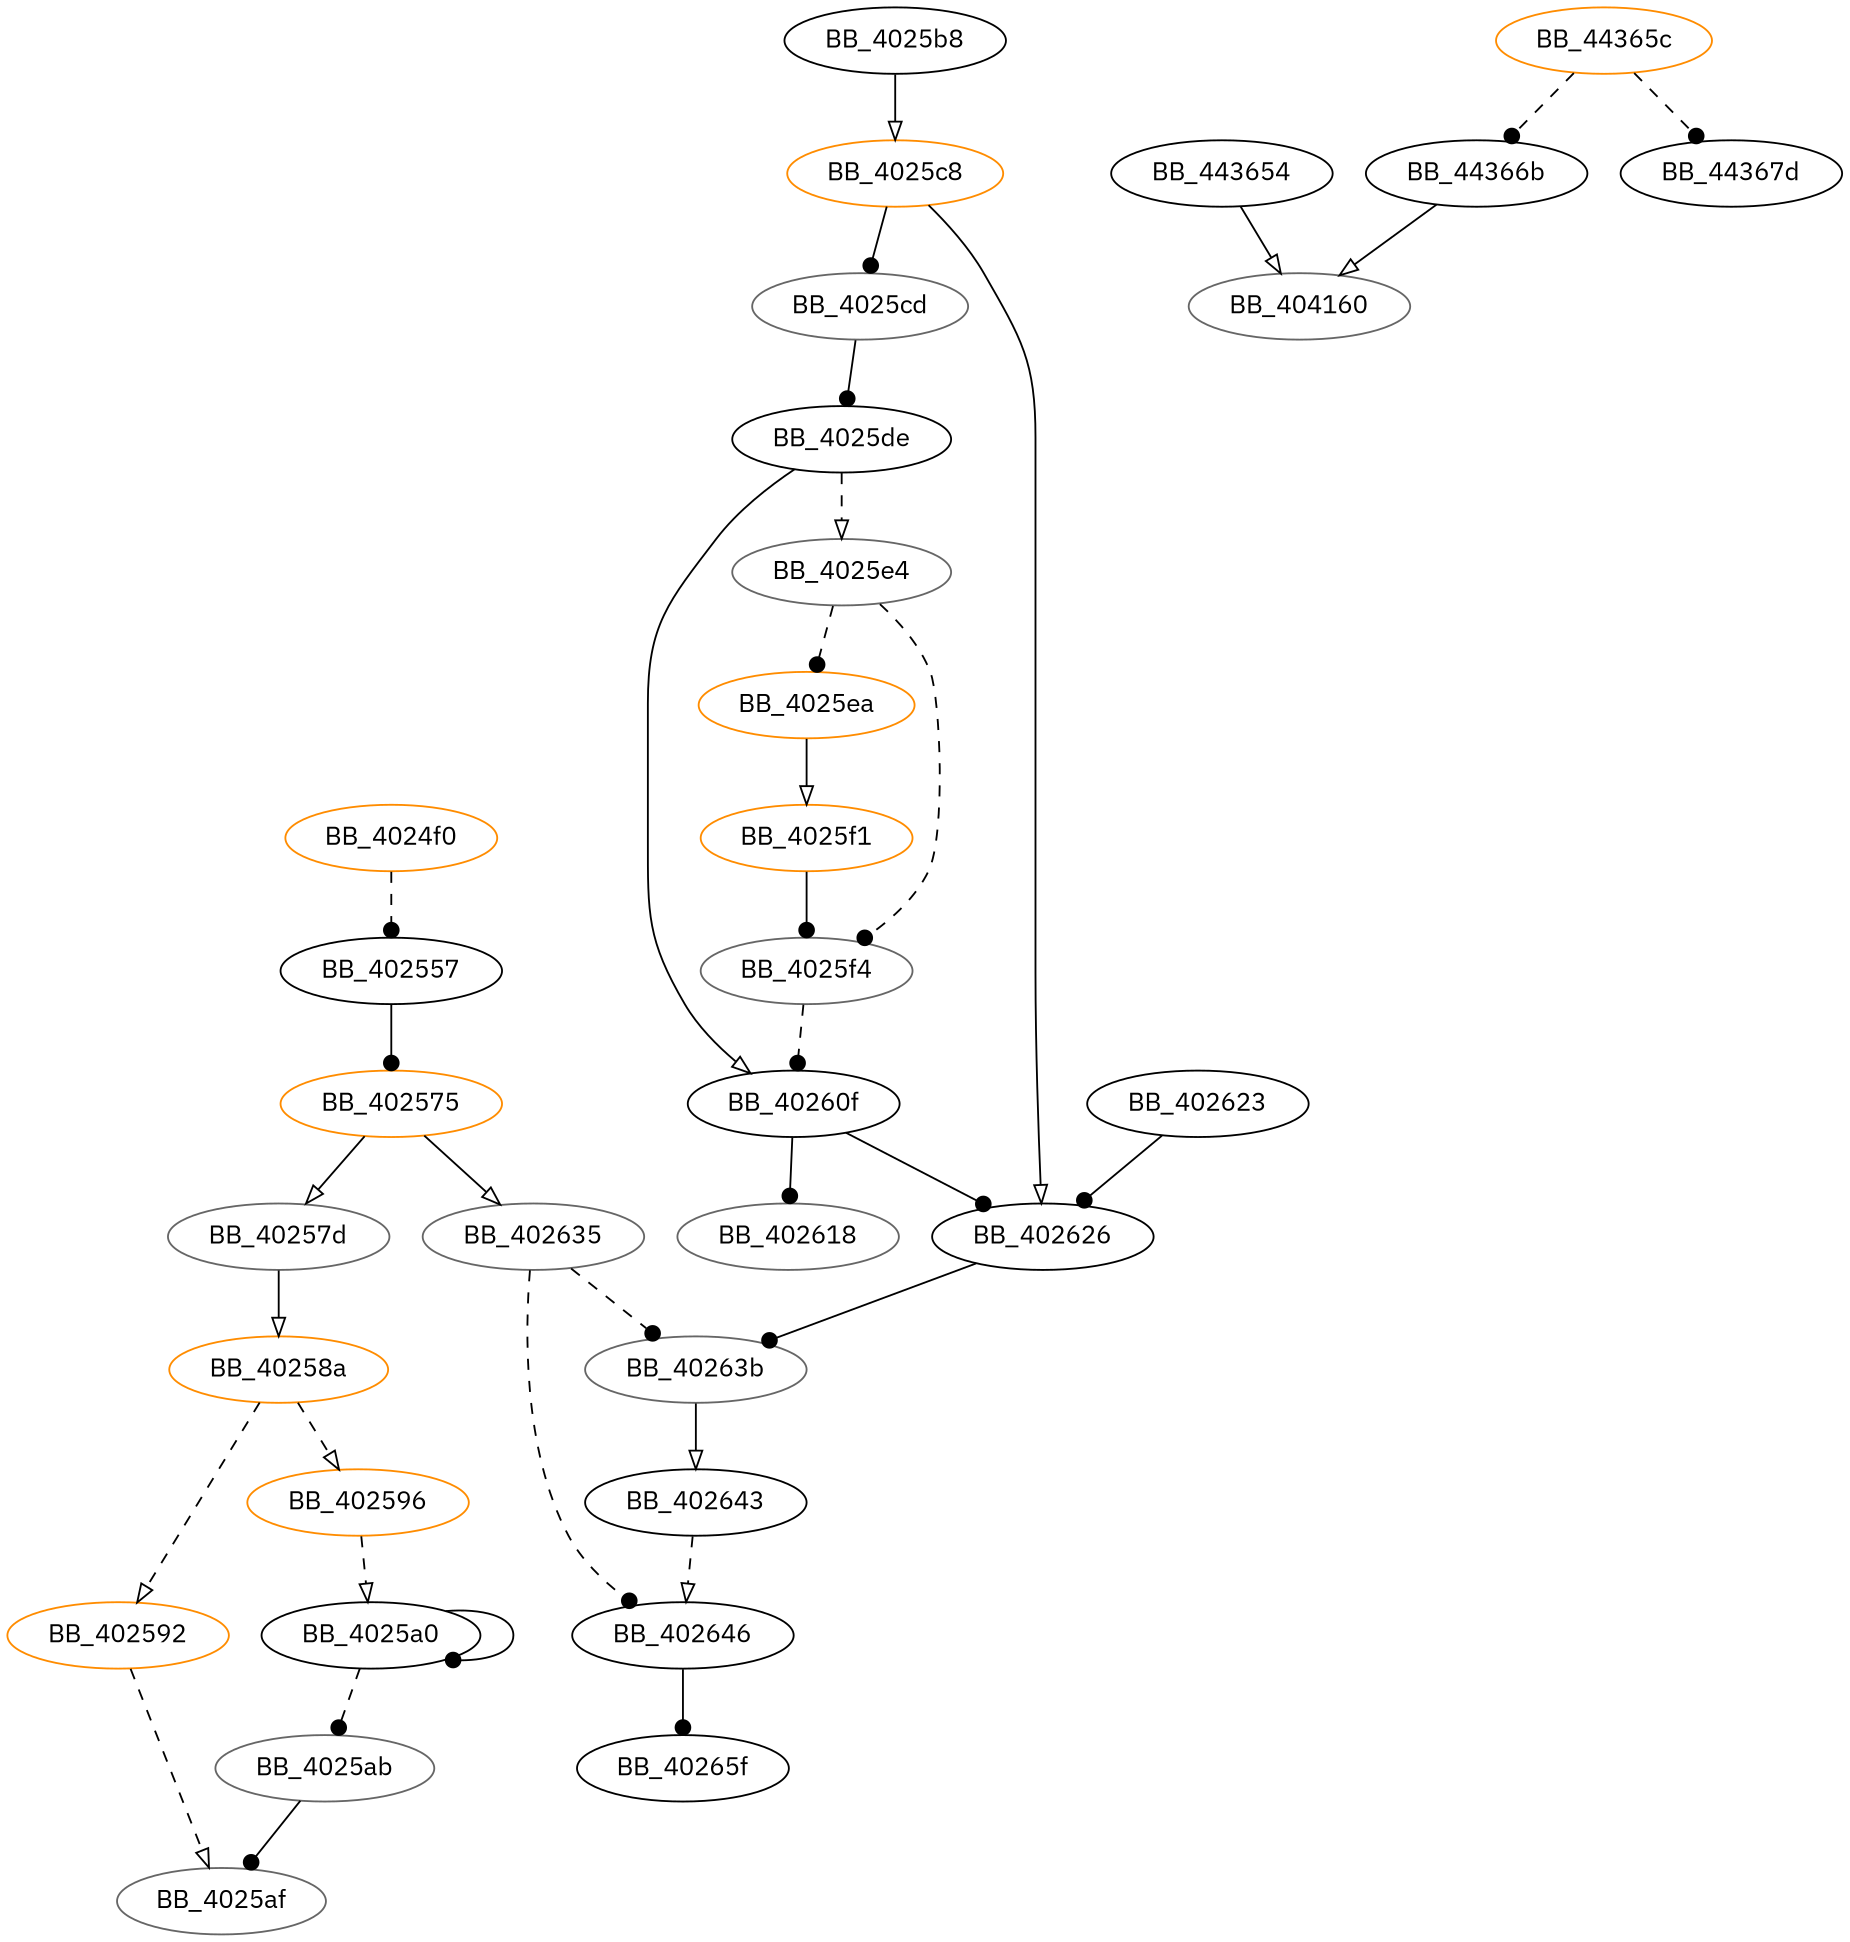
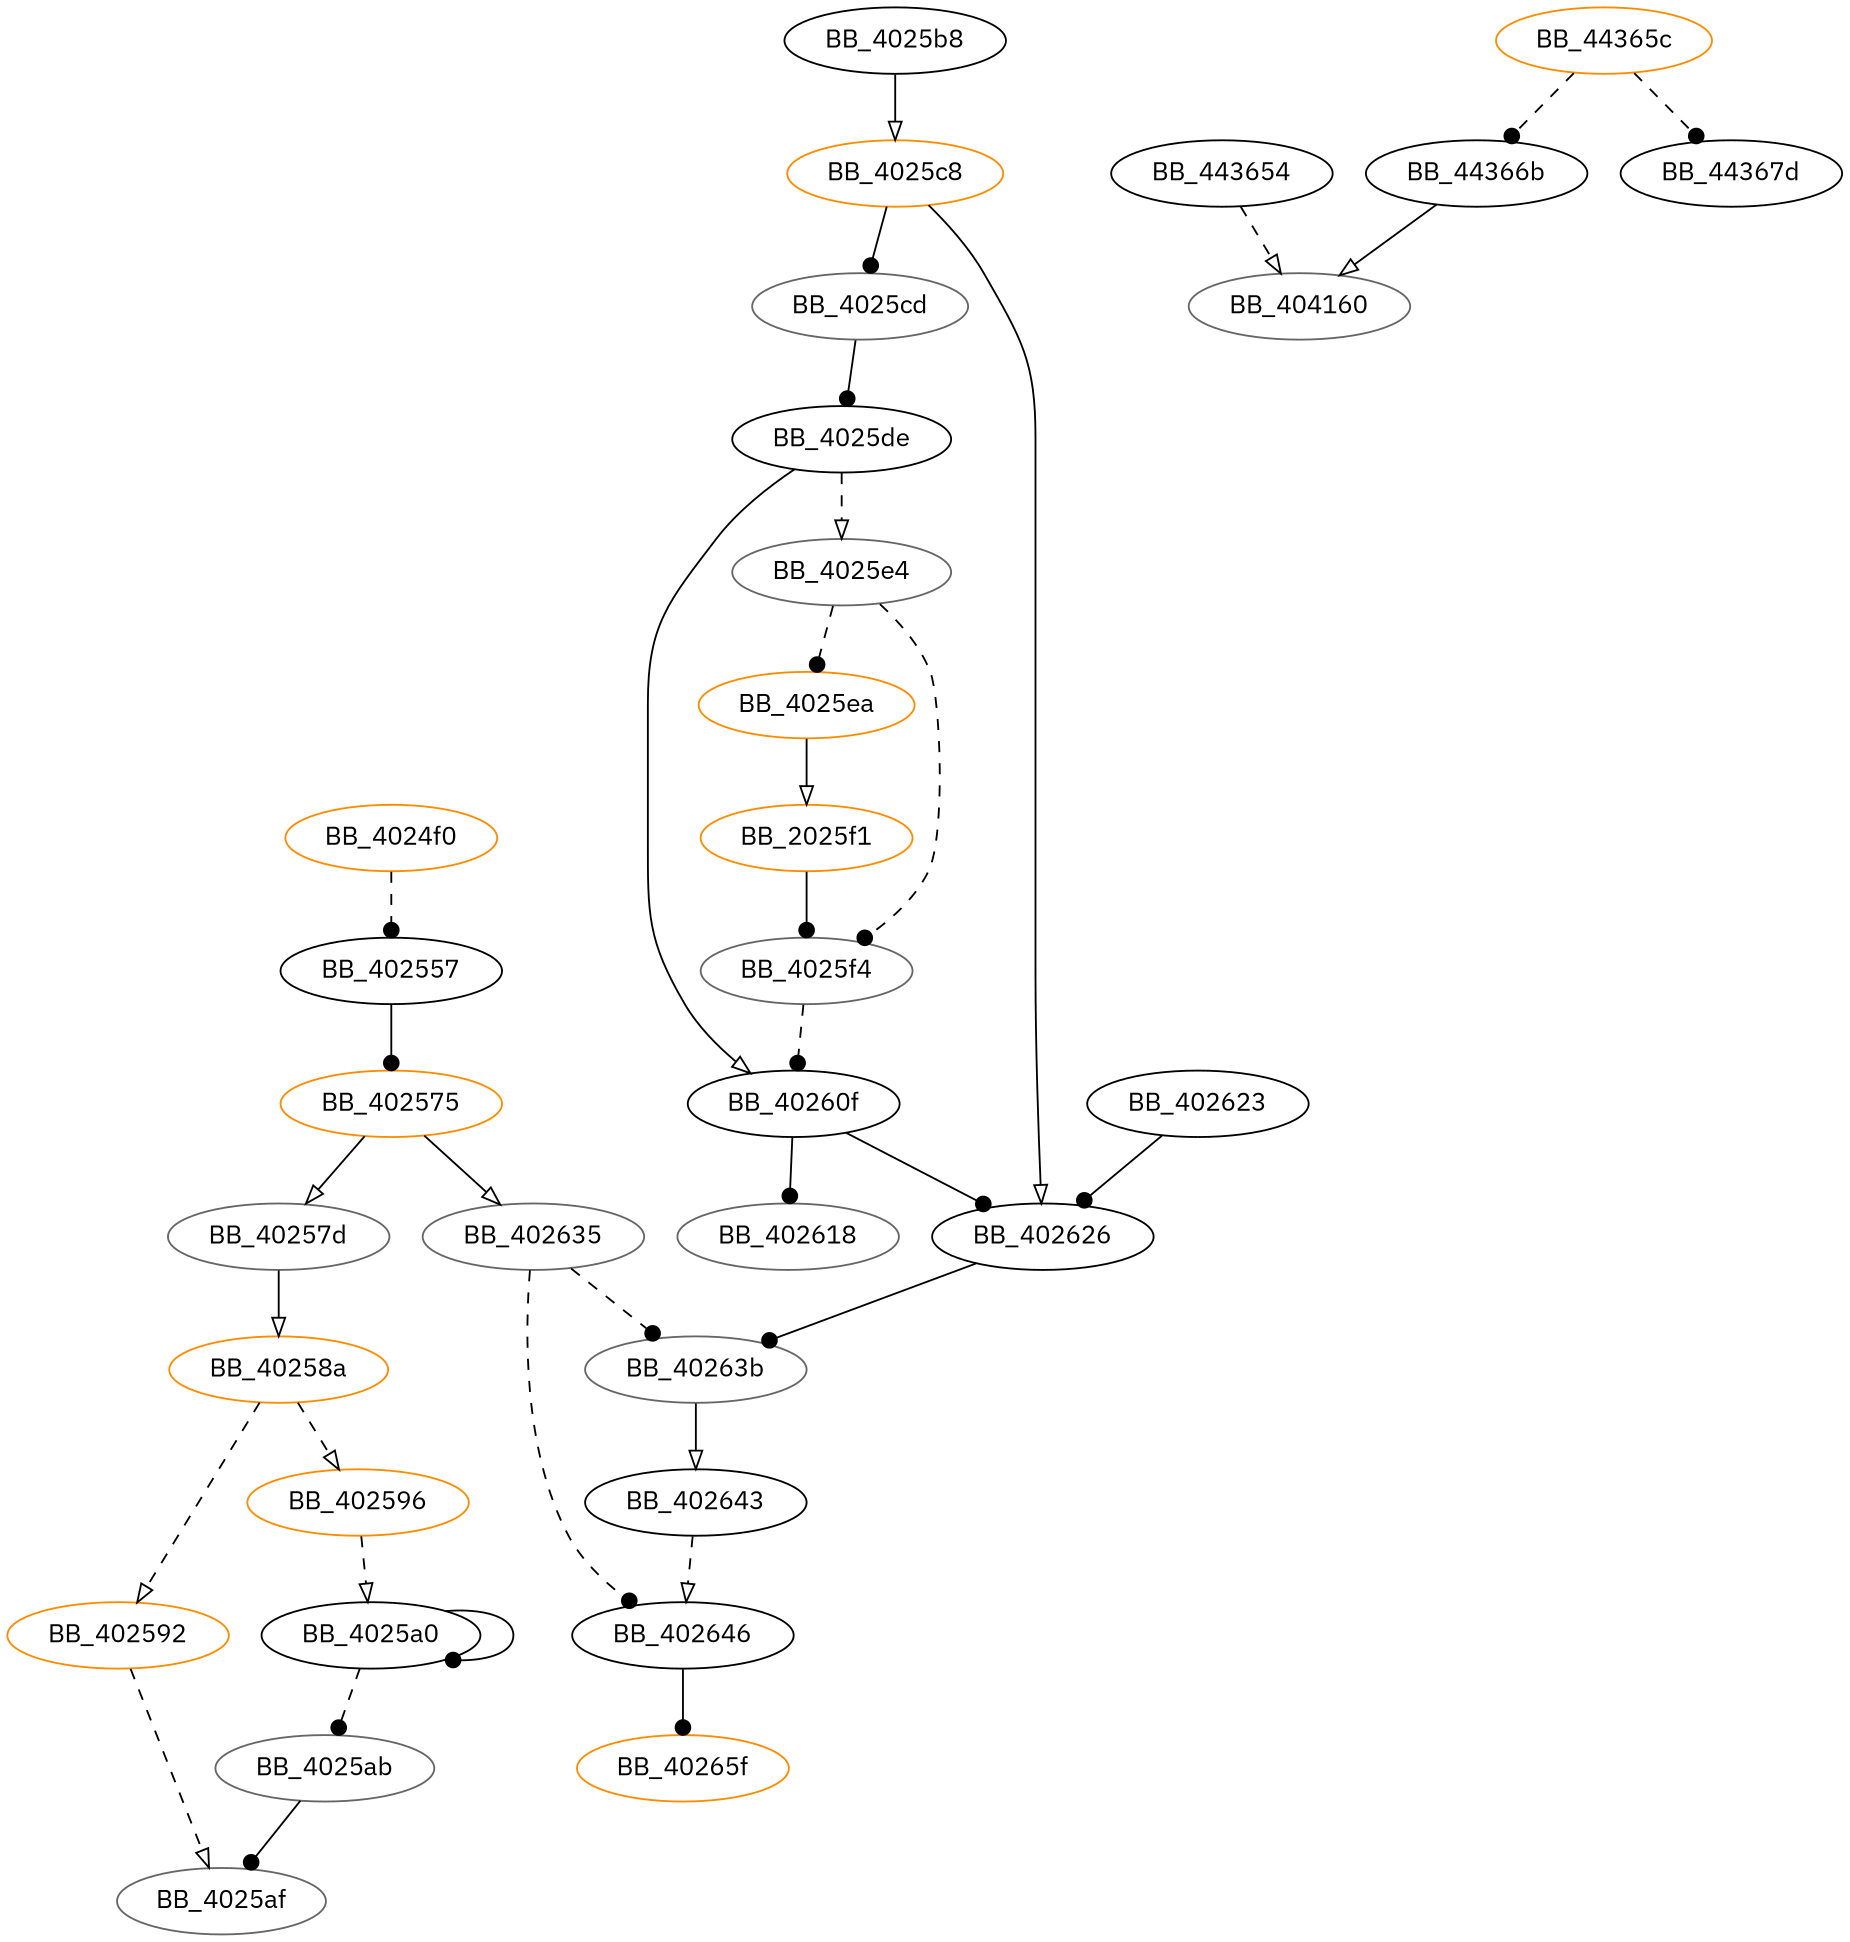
edge "BB_443654" -> "BB_404160": style solid -> dashed
node "BB_4025f1": label "BB_4025f1" -> "BB_2025f1"
node "BB_40265f": color black -> darkorange
